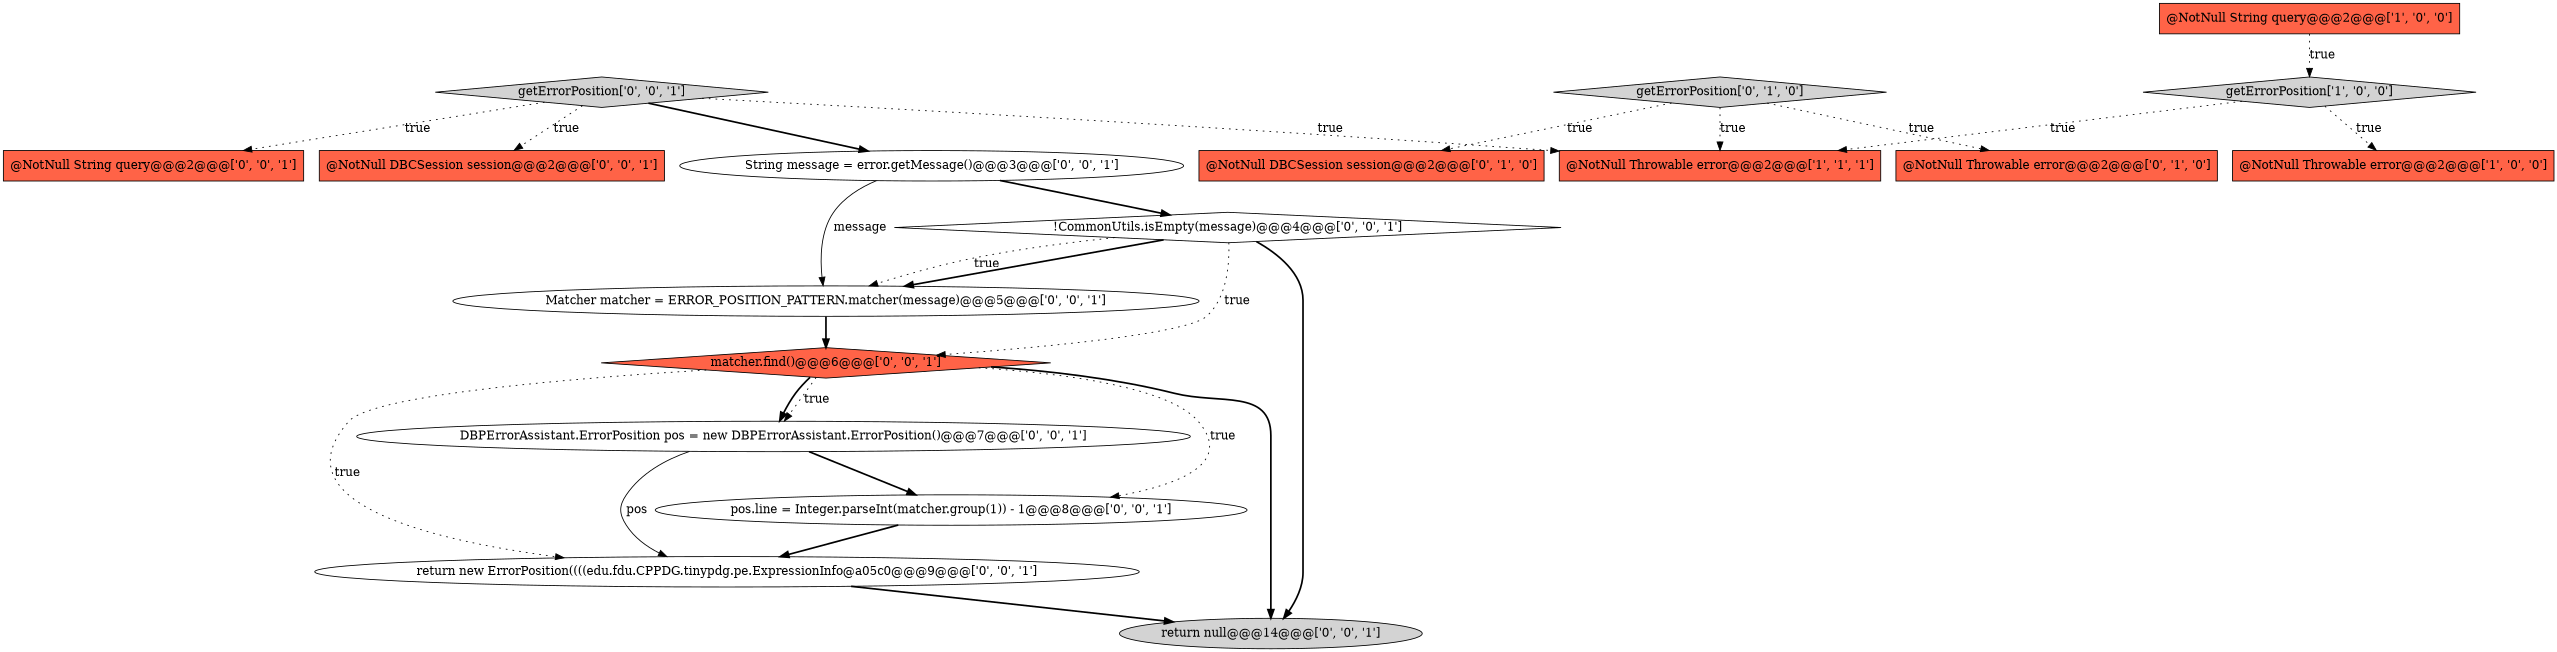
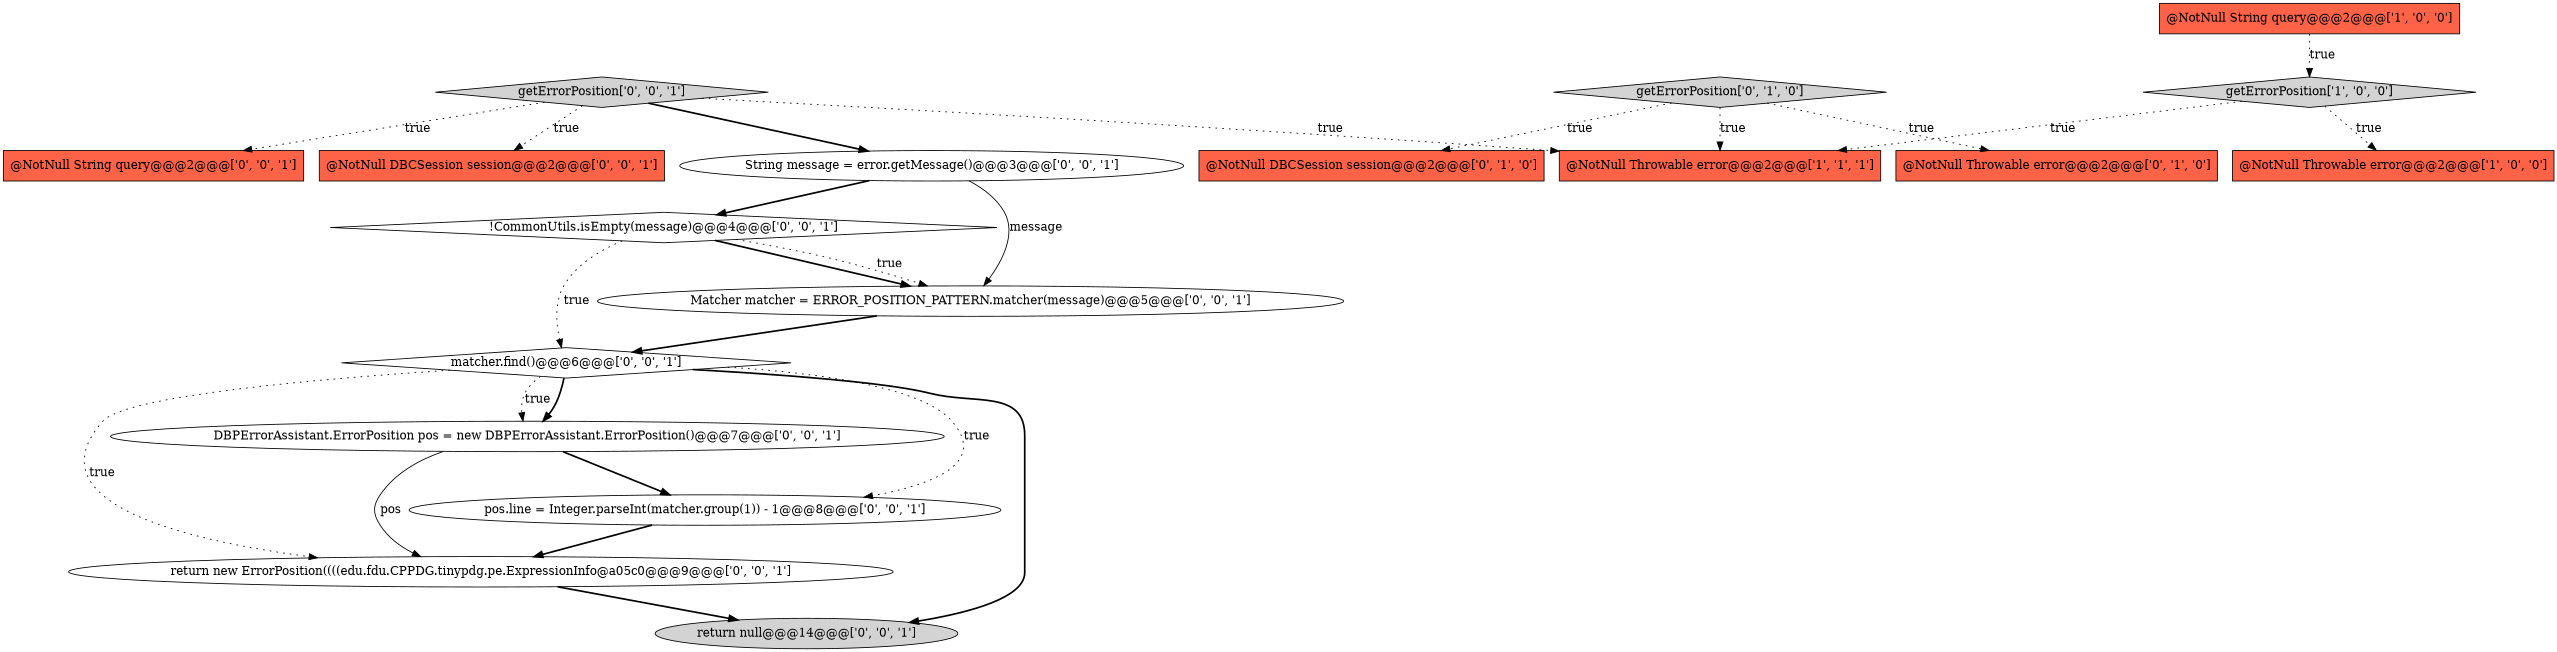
node "matcher.find()@@@6@@@['0', '0', '1']": fillcolor tomato -> white
edge "!CommonUtils.isEmpty(message)@@@4@@@['0', '0', '1']" -> "return null@@@14@@@['0', '0', '1']": removed
